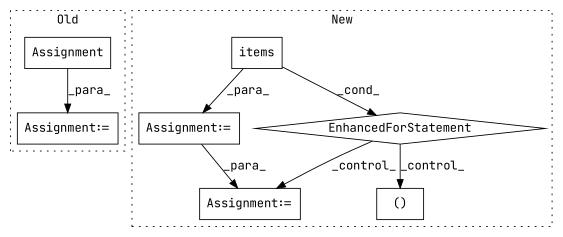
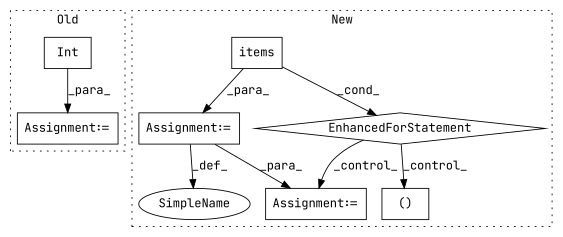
node "Assignment": label "Assignment" -> "Int"
node "SimpleName": added
